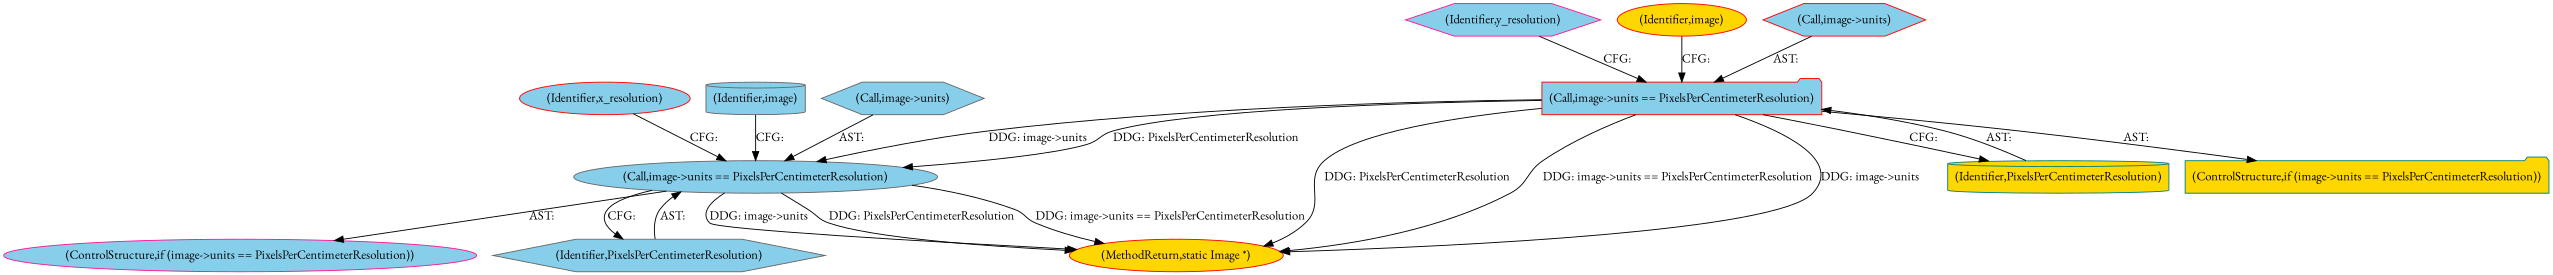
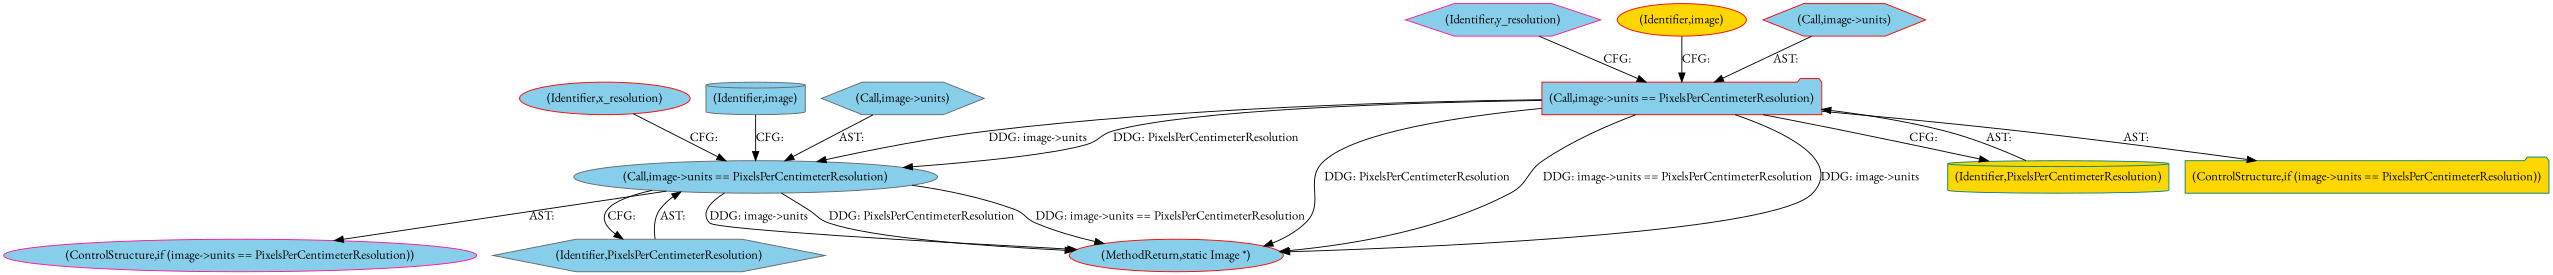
node "(MethodReturn,static Image *)": fillcolor gold -> skyblue
